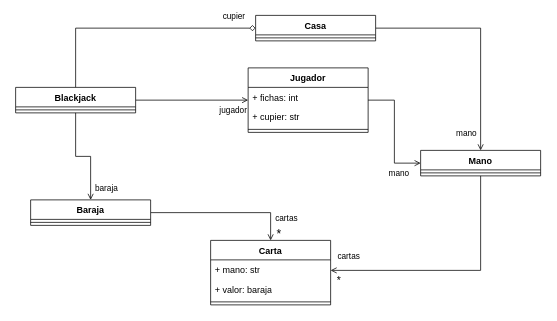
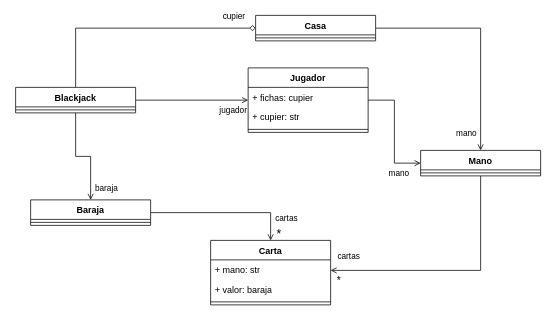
node "+ fichas: int": label "+ fichas: int" -> "+ fichas: cupier"
